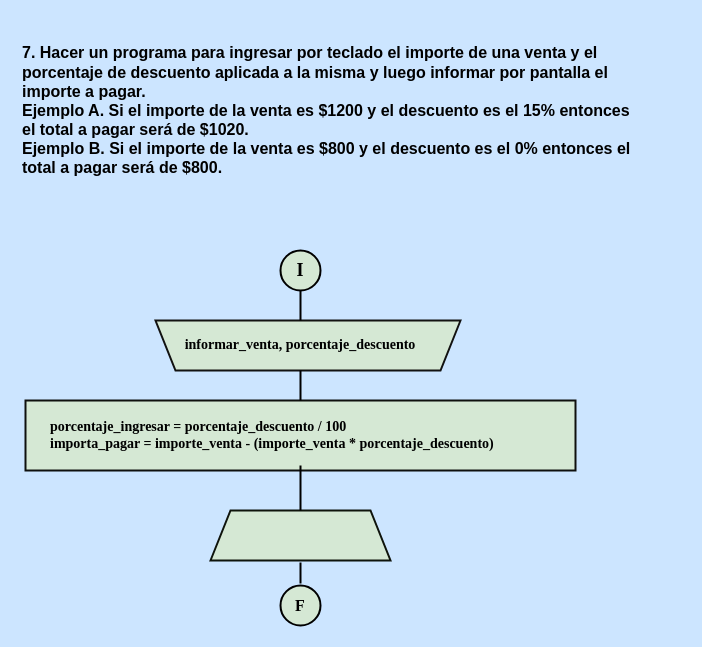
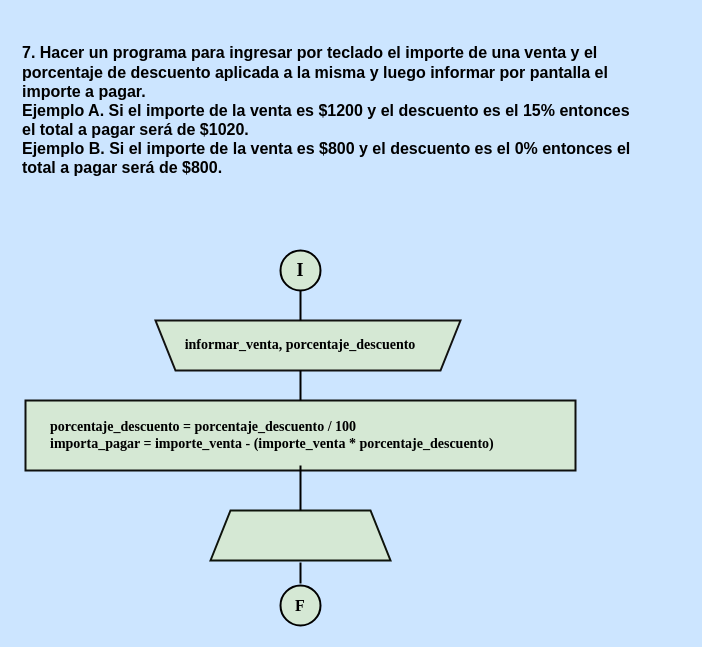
node "porcentaje_ingresar = porcentaje_descuento / 100 importa_pagar = importe_venta - (importe_venta * porcentaje_descuento)": label "porcentaje_ingresar = porcentaje_descuento / 100 importa_pagar = importe_venta - (importe_venta * porcentaje_descuento)" -> "porcentaje_descuento = porcentaje_descuento / 100 importa_pagar = importe_venta - (importe_venta * porcentaje_descuento)"
